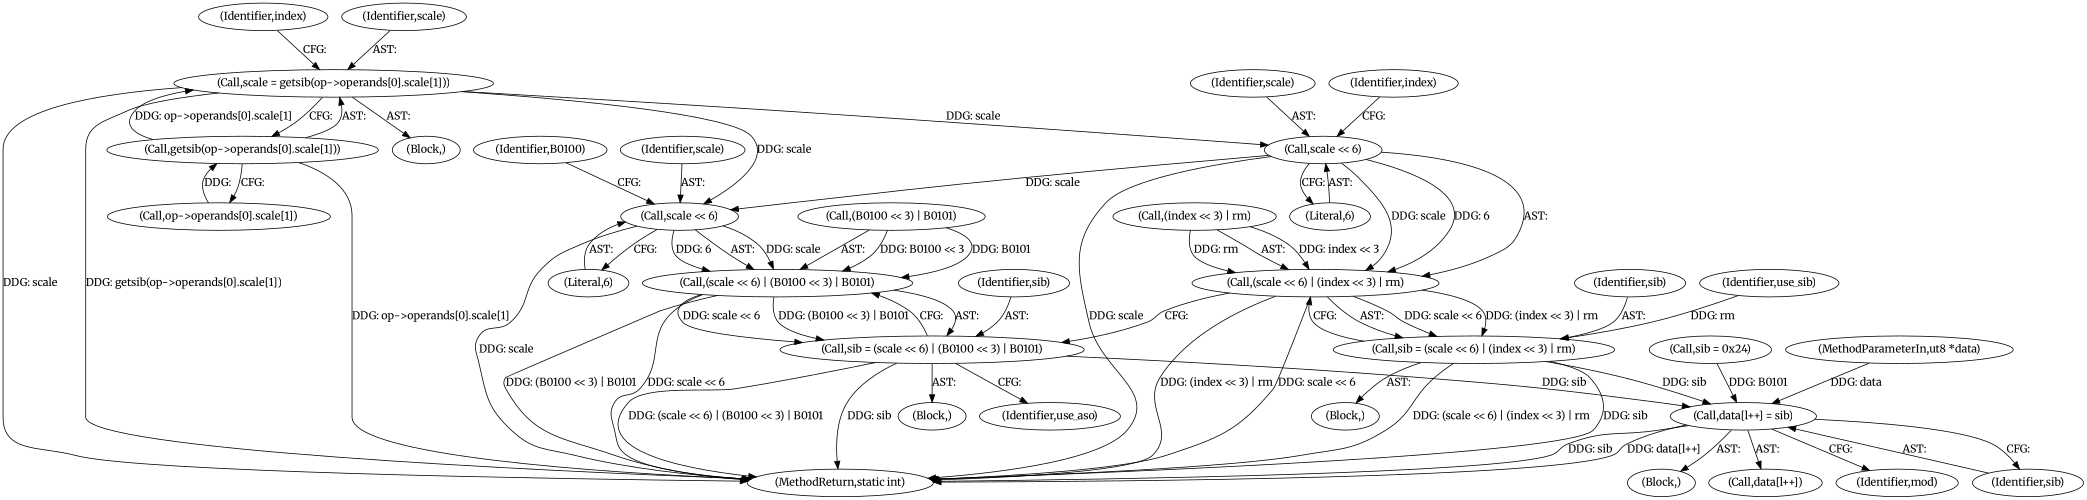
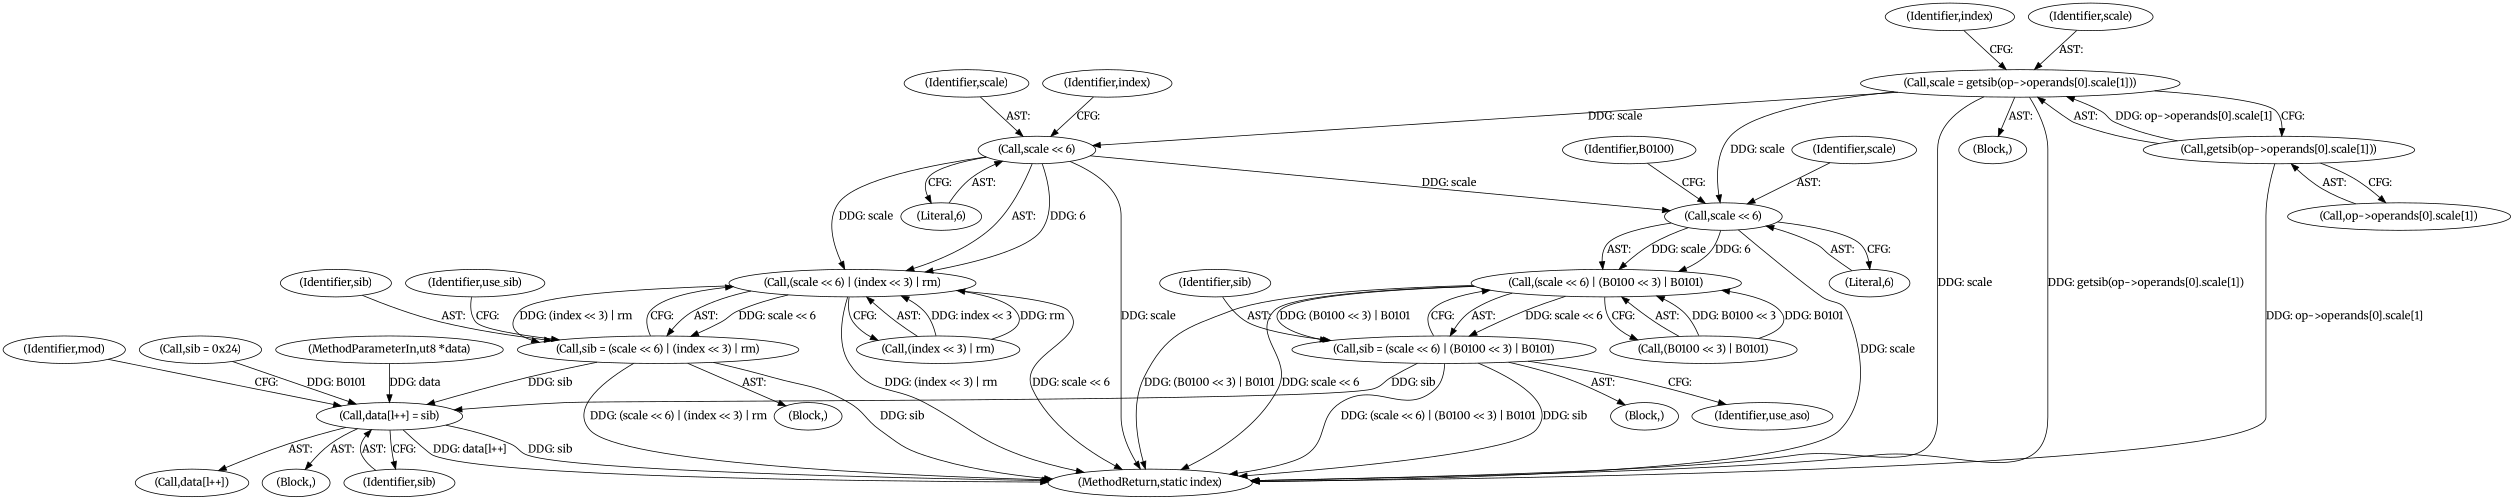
edge "(Call,op->operands[0].scale[1])" -> "(Call,getsib(op->operands[0].scale[1]))": label "DDG: " -> "AST: "
edge "(Identifier,use_sib)" -> "(Call,sib = (scale << 6) | (index << 3) | rm)": label "DDG: rm" -> "CFG: "
edge "(Call,(scale << 6) | (index << 3) | rm)" -> "(Call,sib = (scale << 6) | (B0100 << 3) | B0101)": now "(Call,(scale << 6) | (index << 3) | rm)" -> "(Call,(index << 3) | rm)"
edge "(Call,(scale << 6) | (B0100 << 3) | B0101)" -> "(Call,(B0100 << 3) | B0101)": added, label "CFG:"
edge "(Call,data[l++] = sib)" -> "(Identifier,mod)": reversed
node "(MethodReturn,static int)": label "(MethodReturn,static int)" -> "(MethodReturn,static index)"
